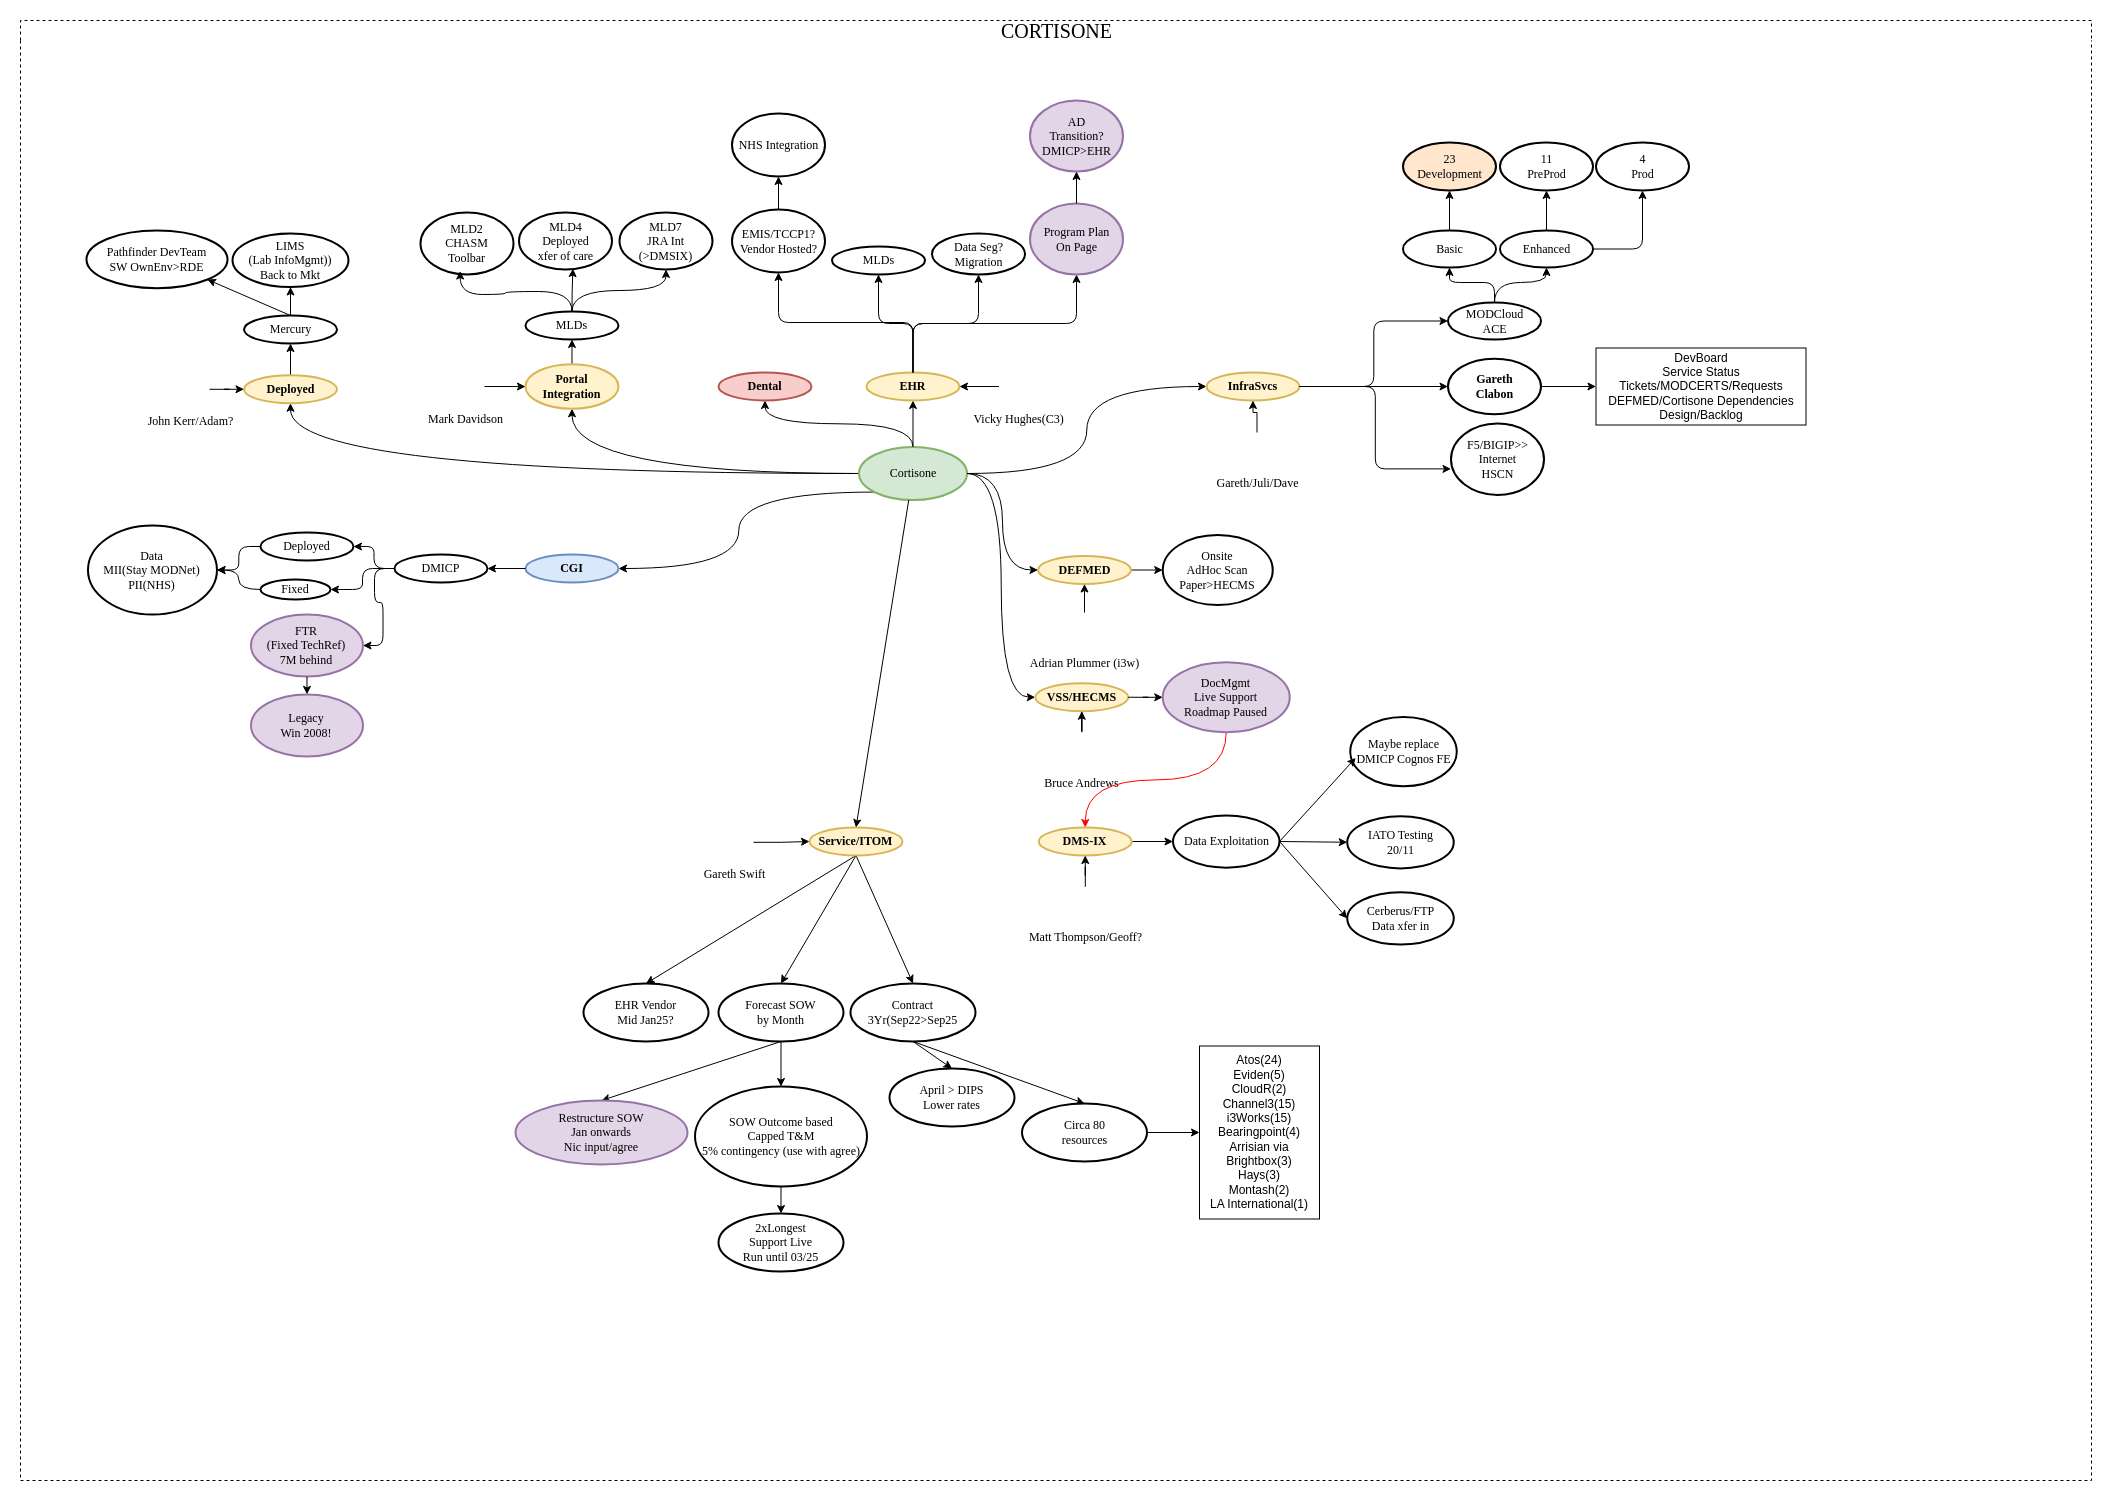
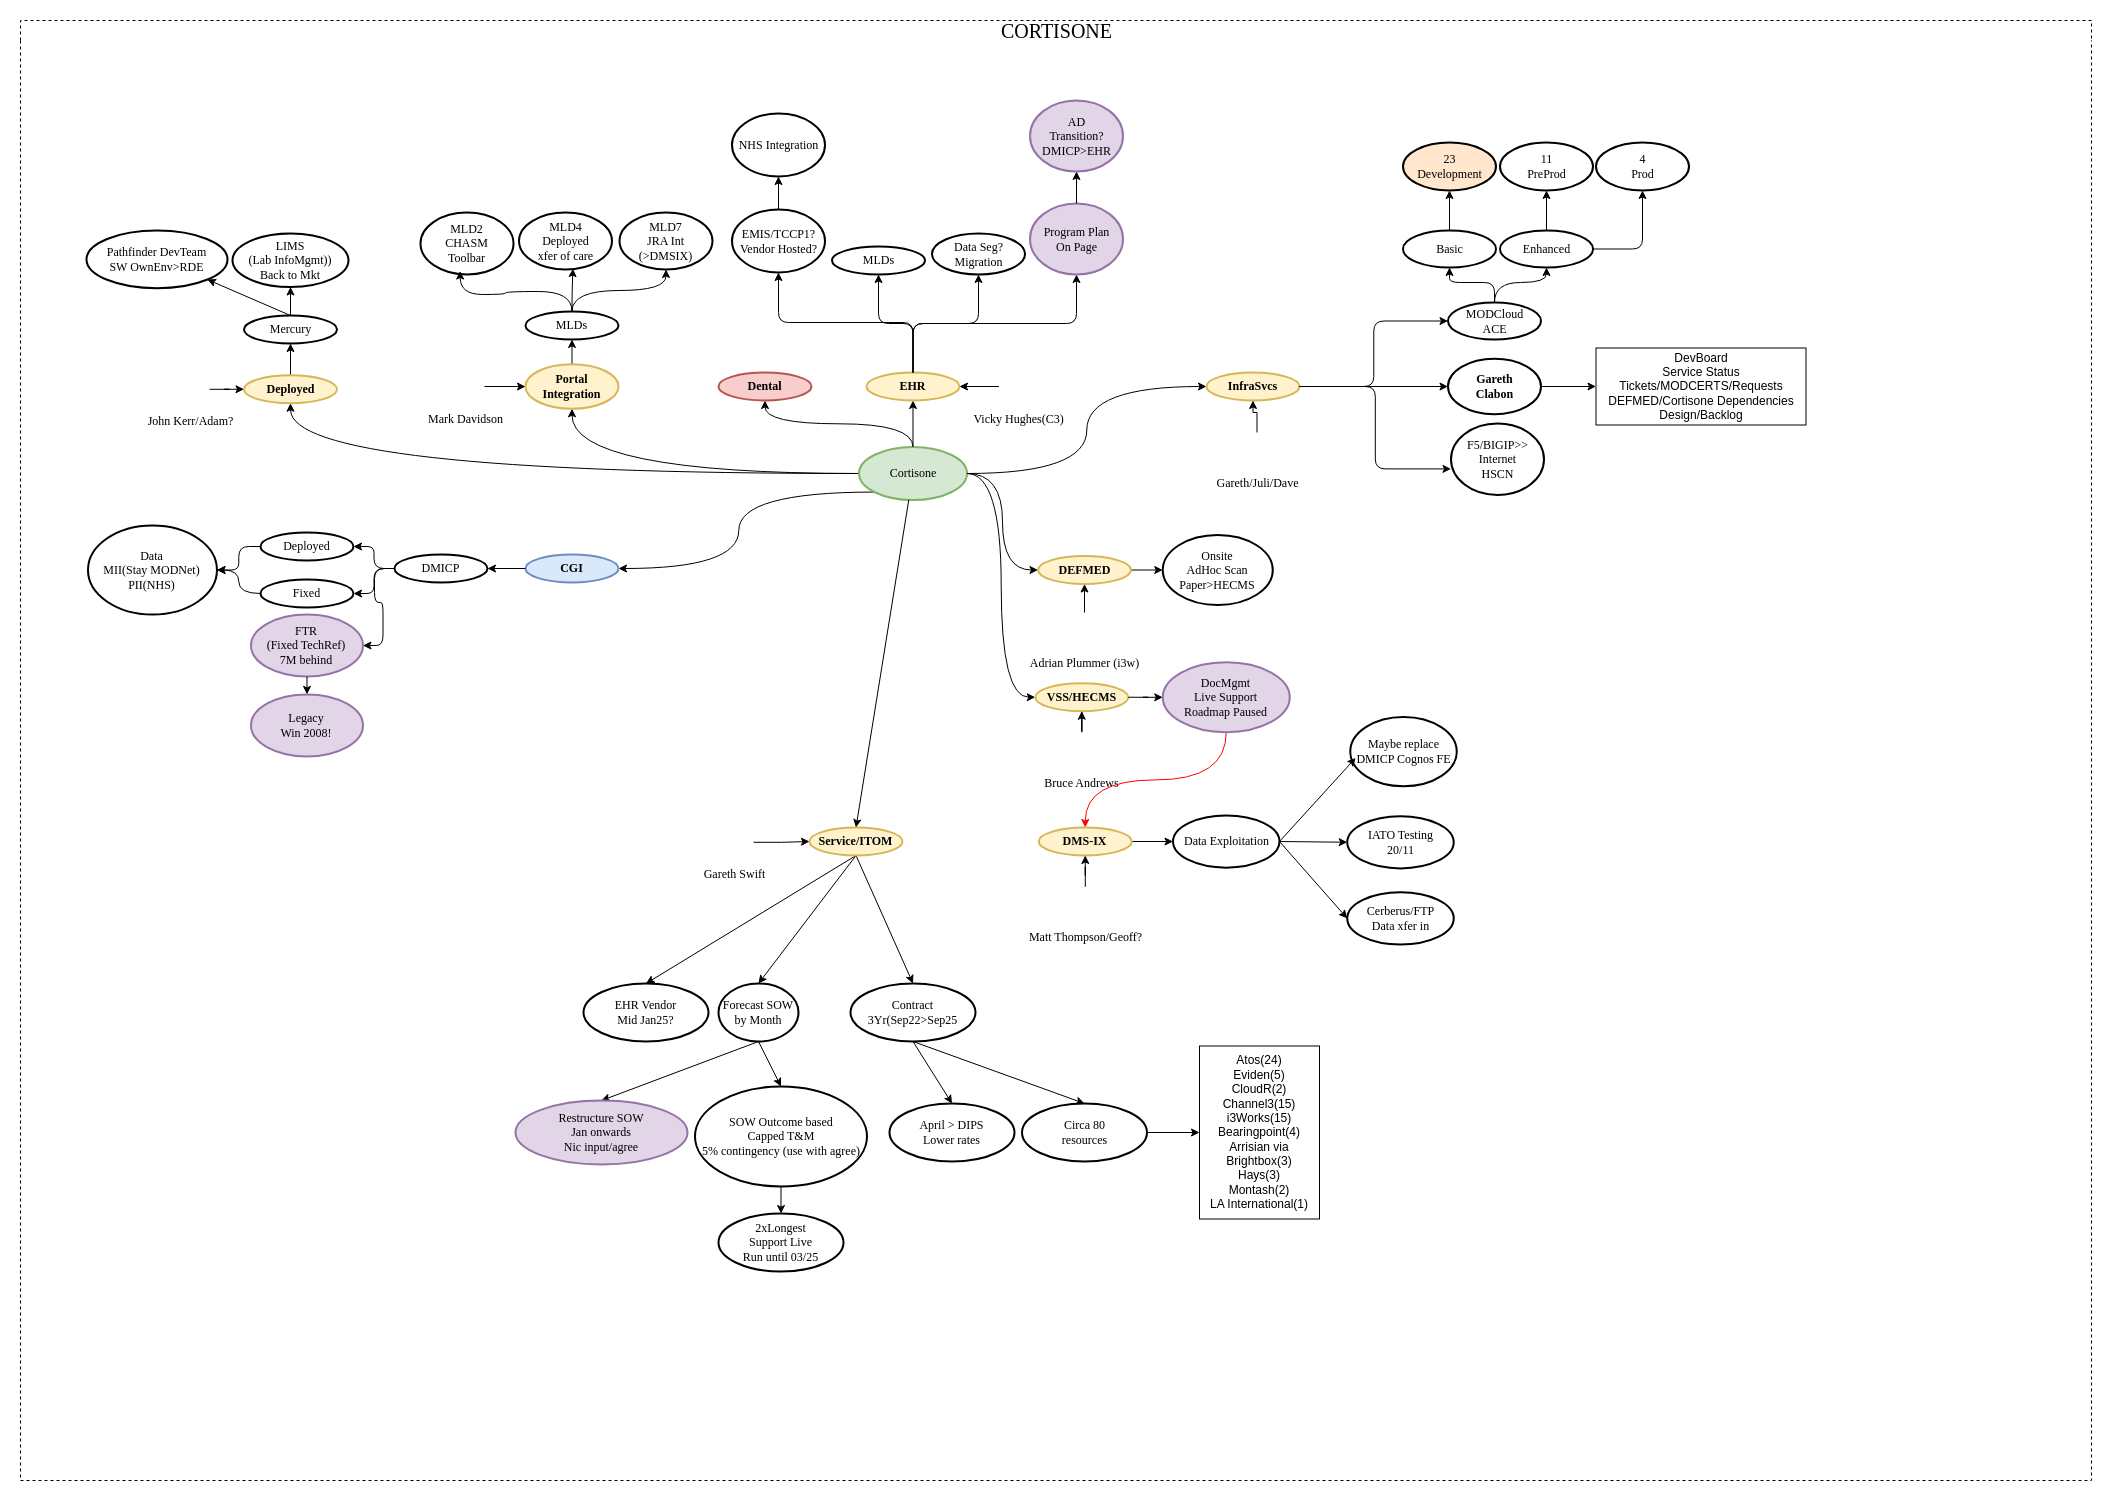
node "Fixed": size 70x20 -> 93x28
node "Forecast SOW by Month": size 125x58 -> 80x58
node "April > DIPS Lower rates": moved (952, 1098) -> (952, 1133)
